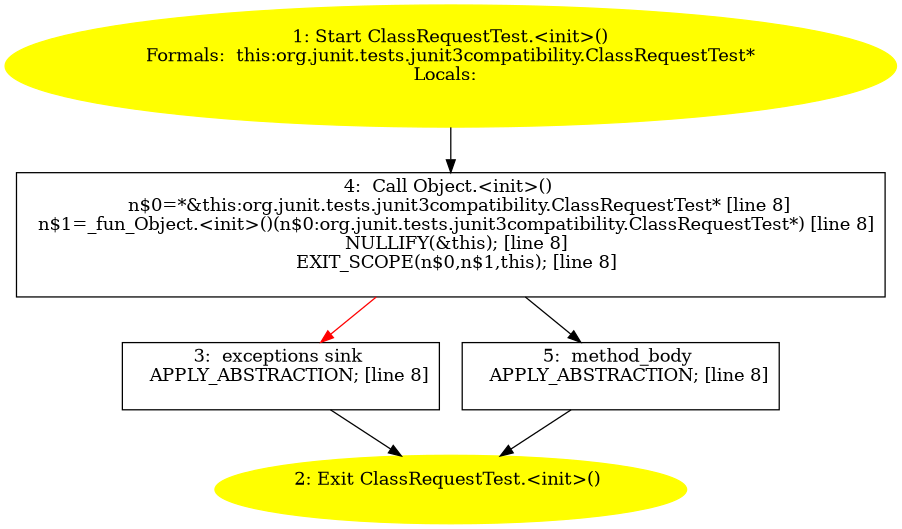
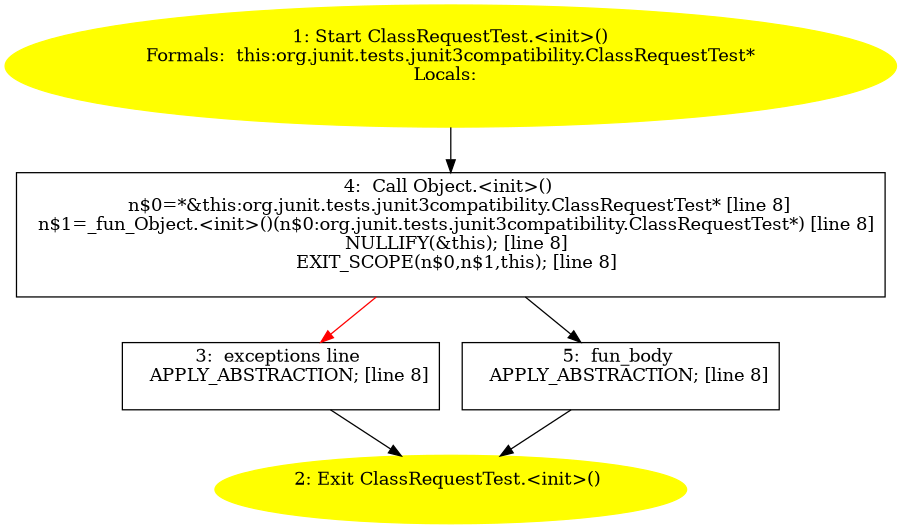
node "3:  exceptions sink APPLY_ABSTRACTION; [line 8]": label "3:  exceptions sink APPLY_ABSTRACTION; [line 8]" -> "3:  exceptions line APPLY_ABSTRACTION; [line 8]"
node "5:  method_body APPLY_ABSTRACTION; [line 8]": label "5:  method_body APPLY_ABSTRACTION; [line 8]" -> "5:  fun_body APPLY_ABSTRACTION; [line 8]"
